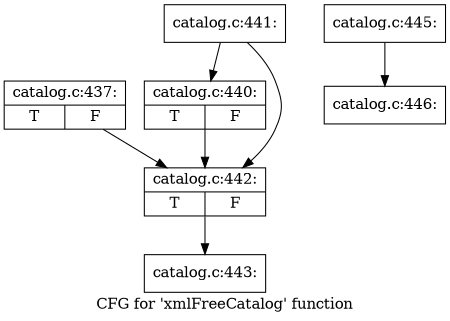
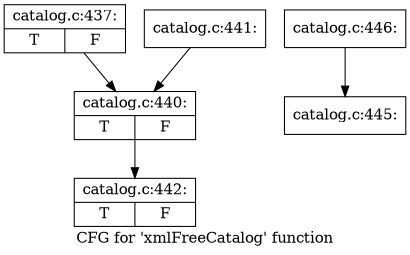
edge "catalog.c:445:" -> "catalog.c:446:": reversed
edge "catalog.c:441:" -> "catalog.c:442:": removed
edge "catalog.c:437:" -> "catalog.c:442:": now "catalog.c:437:" -> "catalog.c:440:"
node "catalog.c:443:": removed
